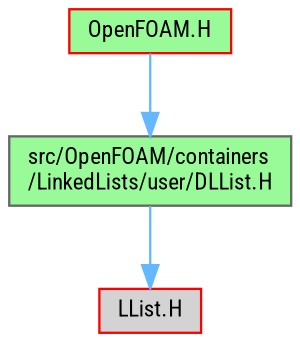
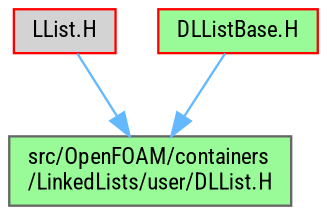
node "OpenFOAM.H": label "OpenFOAM.H" -> "DLListBase.H"
edge "src/OpenFOAM/containers /LinkedLists/user/DLList.H" -> "LList.H": reversed
